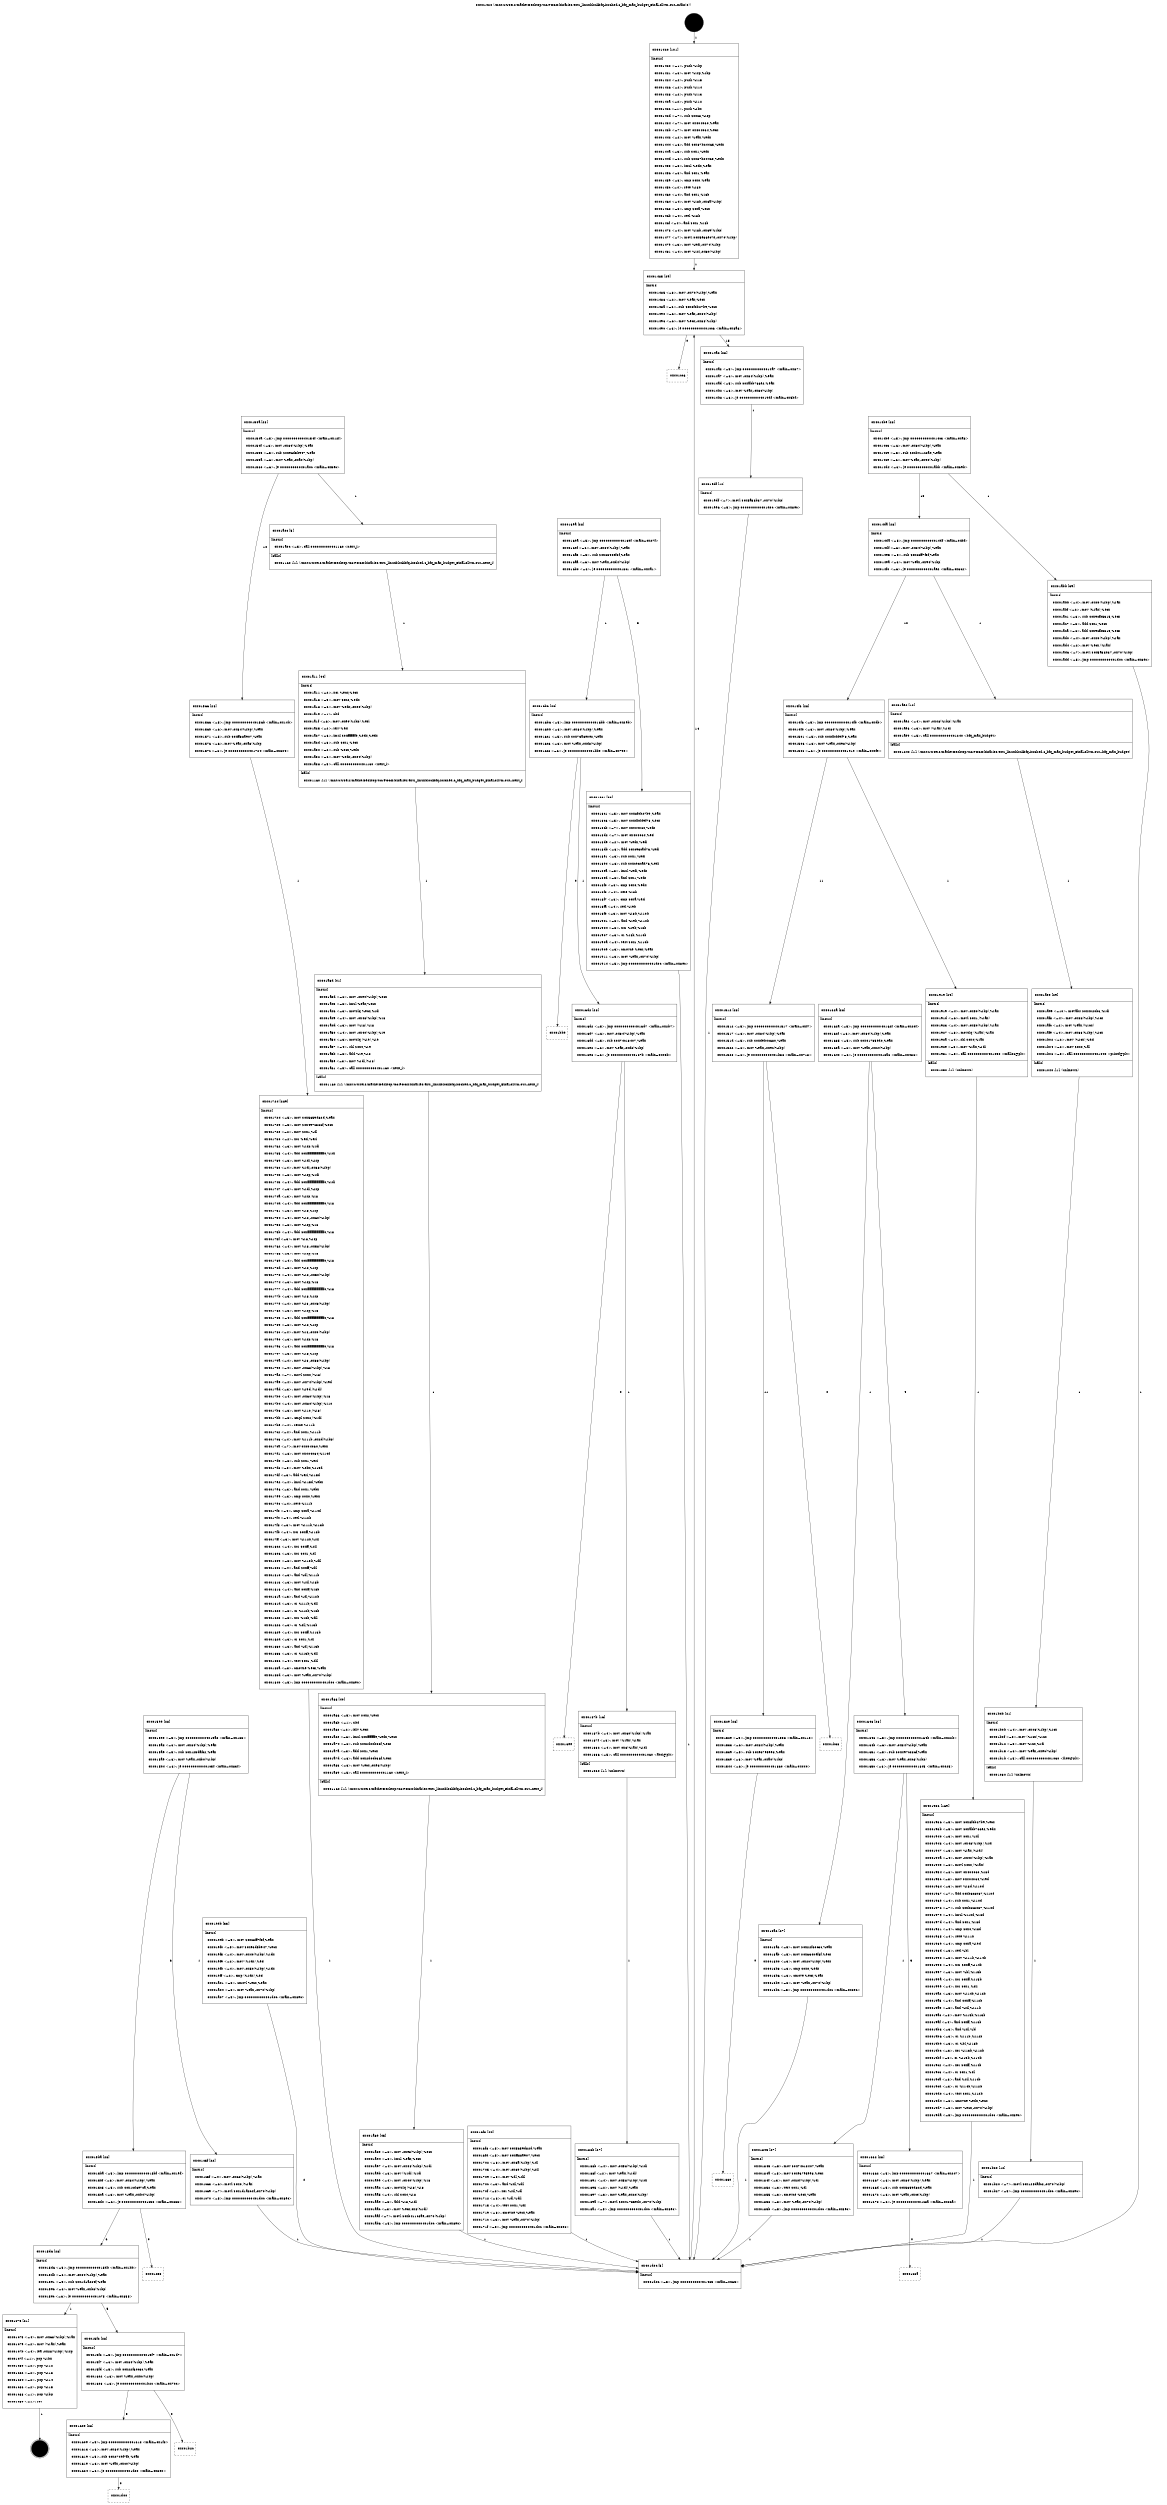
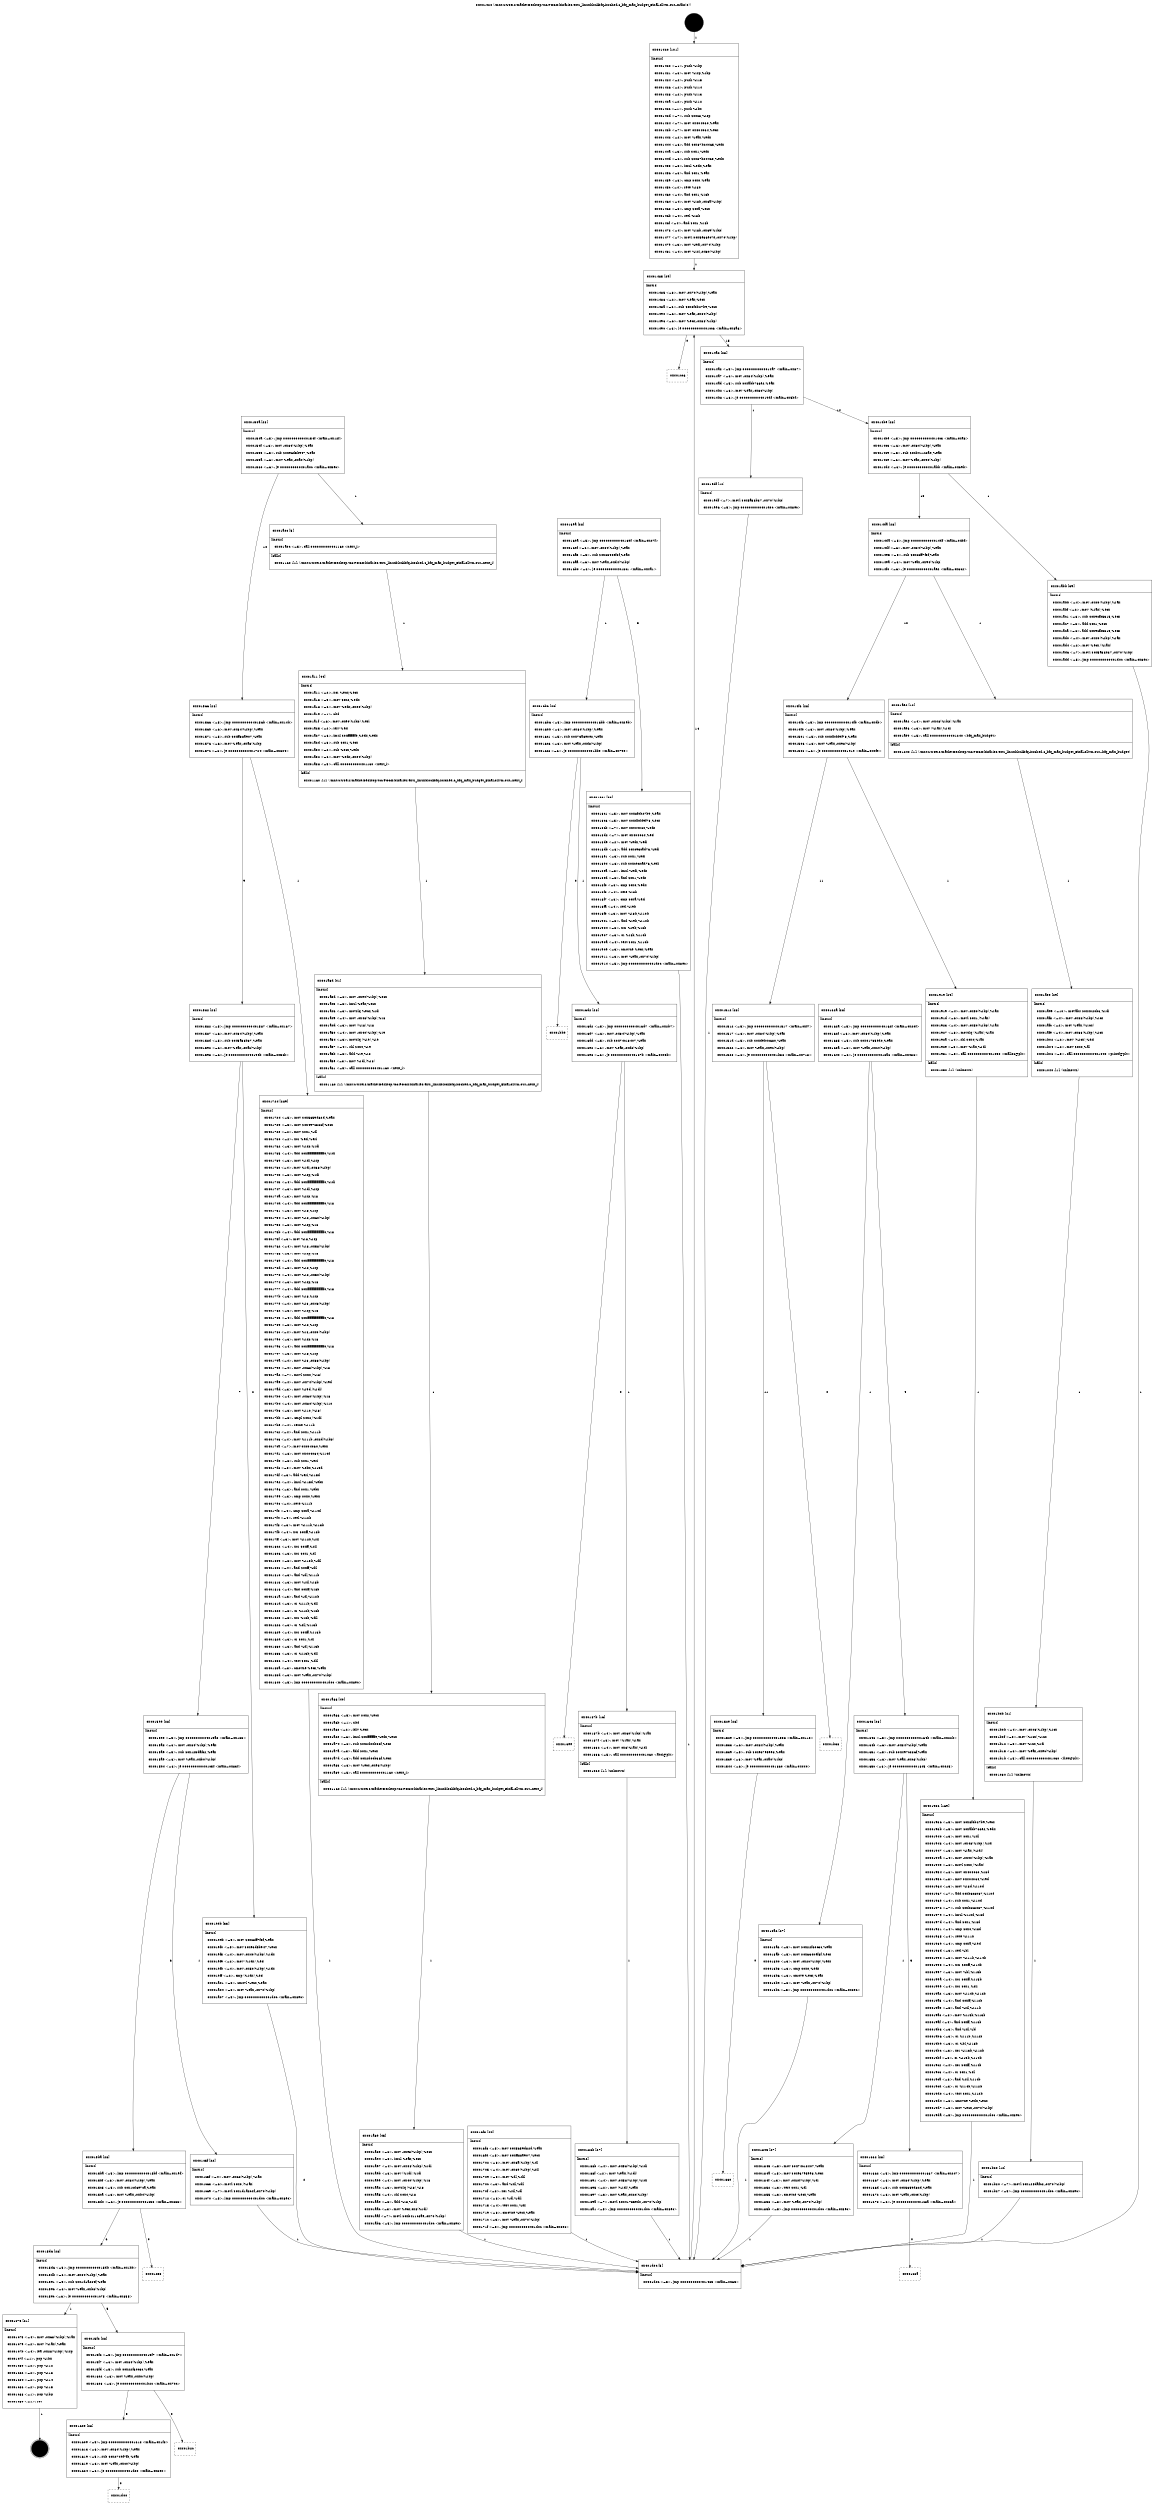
edge "0x4014a2 [28]" -> "0x4014be [28]": added, label "14"
node "0x401582 [28]": added
